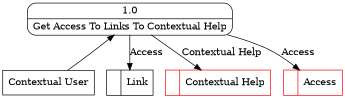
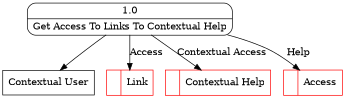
edge "1.0" -> "Contextual Help": label "Contextual Help" -> "Contextual Access"
edge "1.0" -> "Access": label "Access" -> "Help"
edge "Contextual User" -> "1.0": reversed
node "Link": color black -> red
